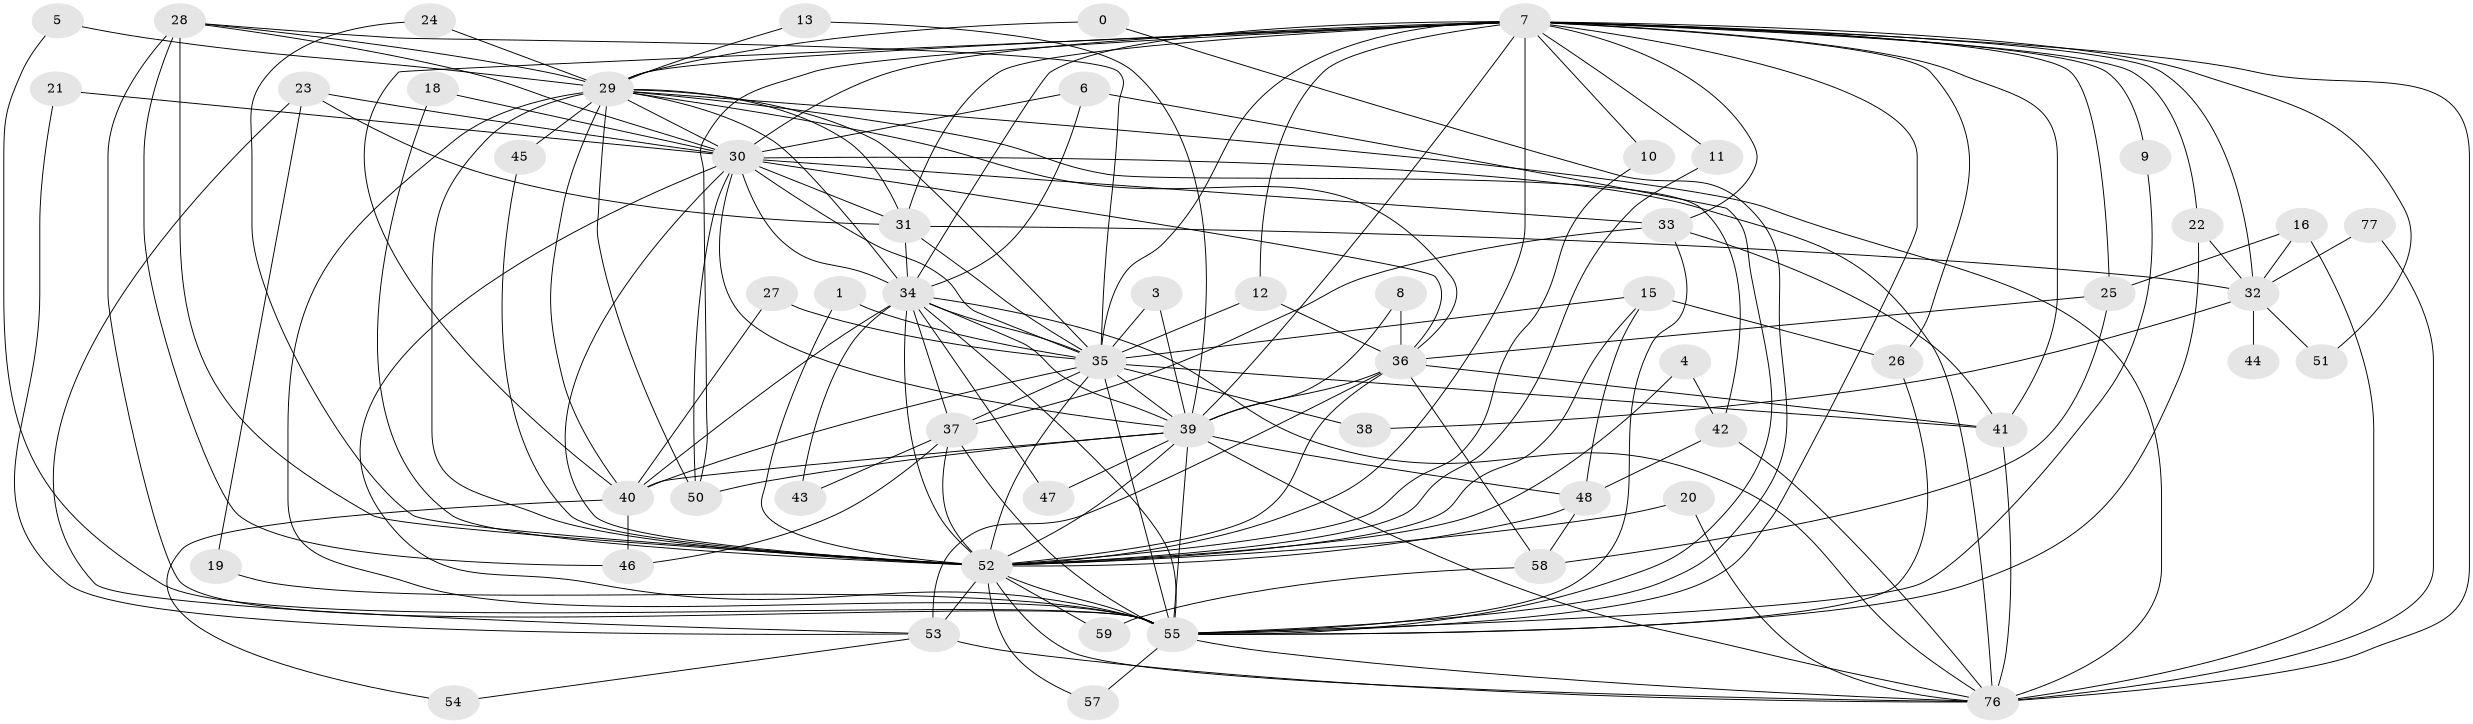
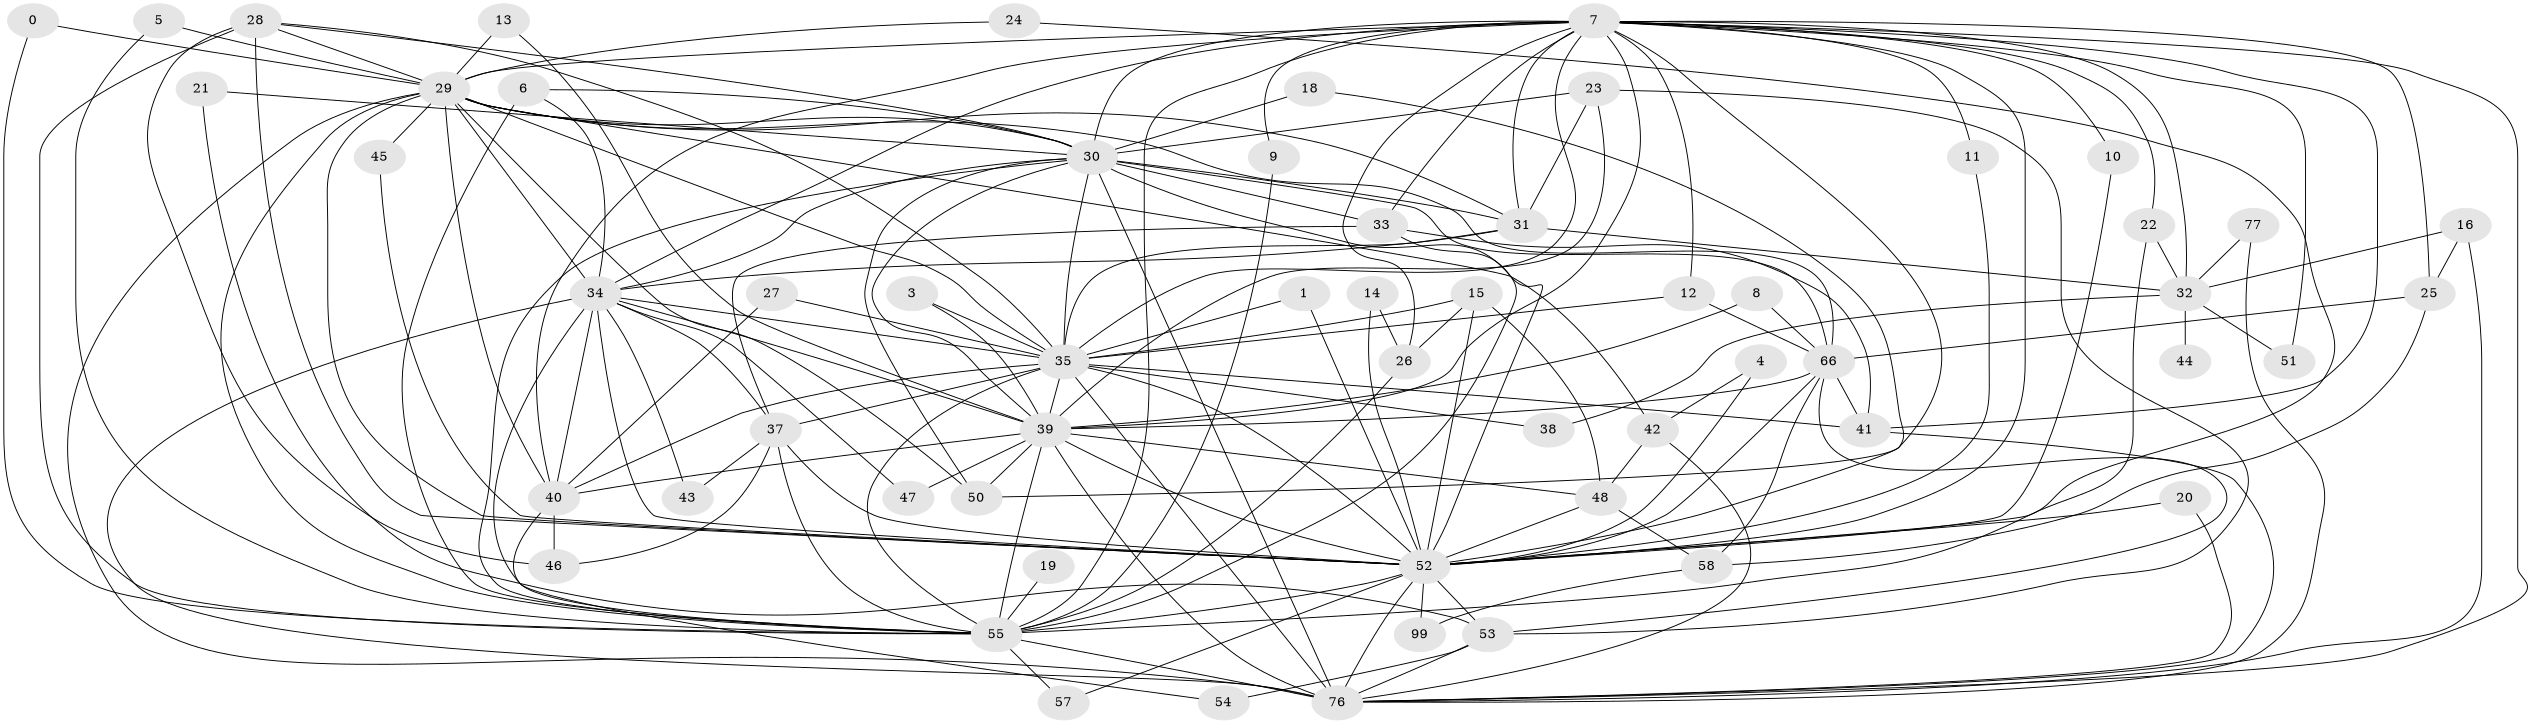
node "14": added
edge "23" -- "19": now "23" -- "39"
node "36": label "36" -> "66"
edge "35" -- "76": added
node "59": label "59" -> "99"
